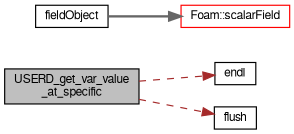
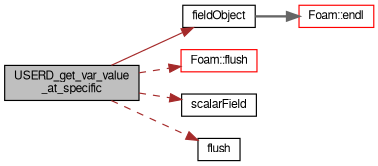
node "Foam::scalarField": label "Foam::scalarField" -> "Foam::endl"
edge "USERD_get_var_value _at_specific" -> "fieldObject": added
node "Foam::flush": added
node "endl": label "endl" -> "scalarField"
